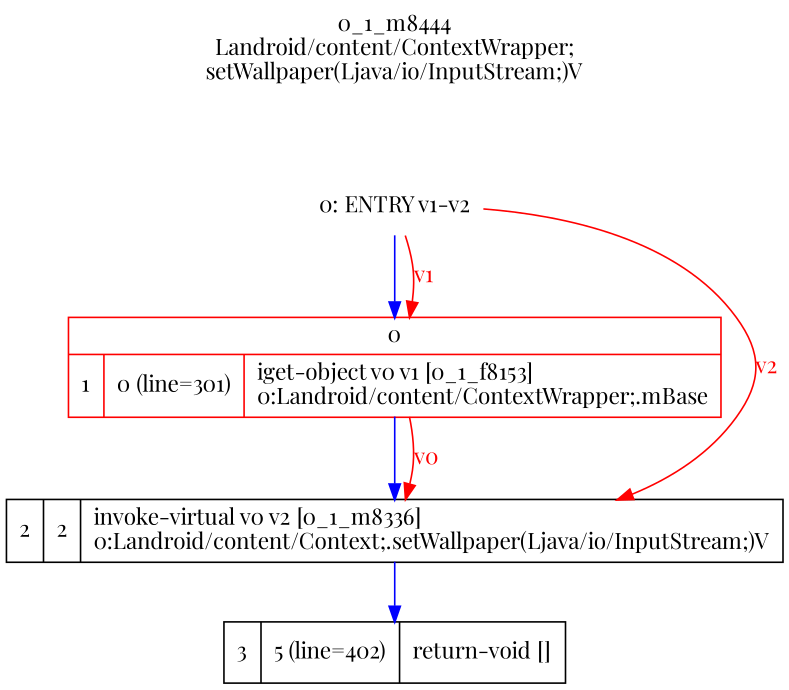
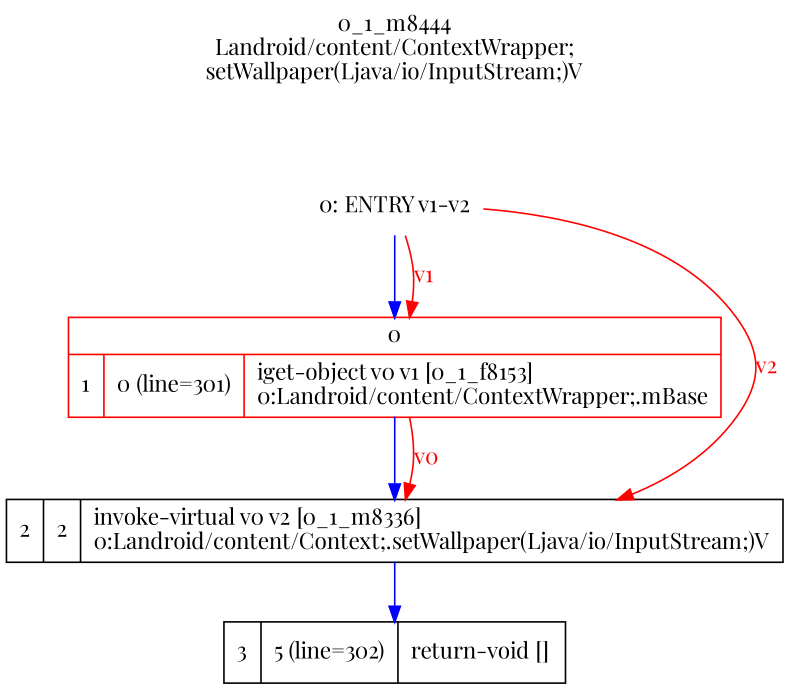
node "3": text "5 (line=402)" -> "5 (line=302)"
